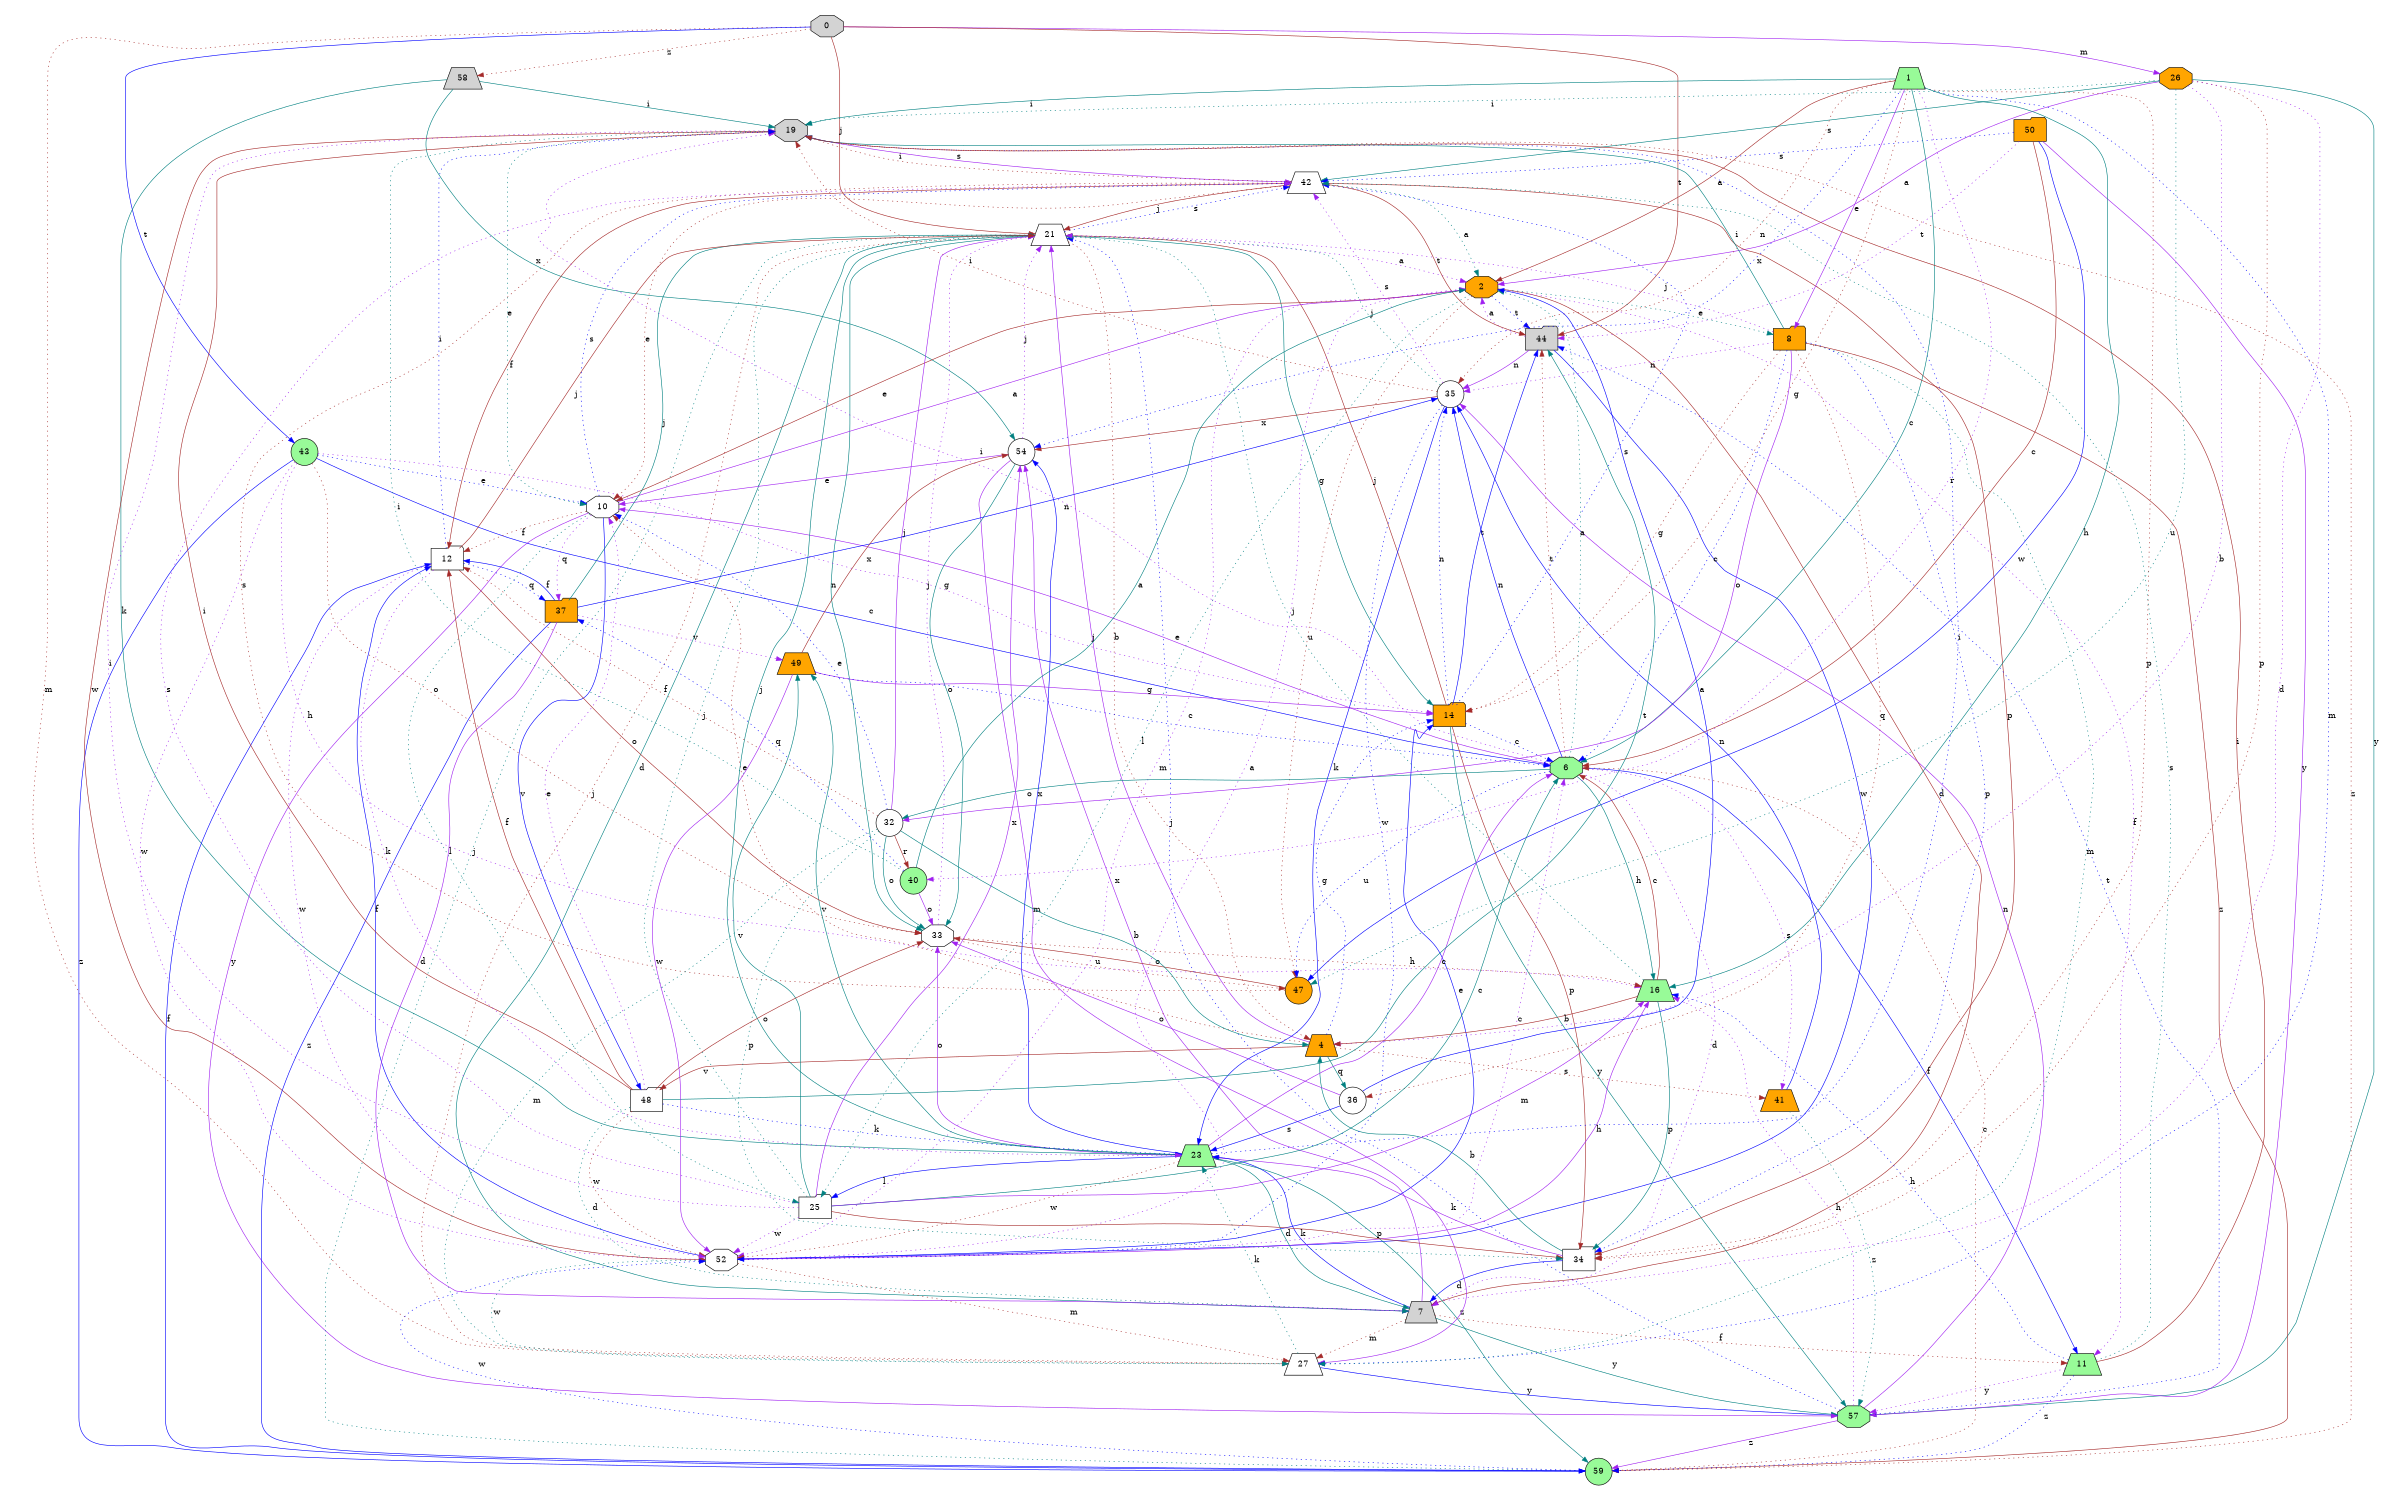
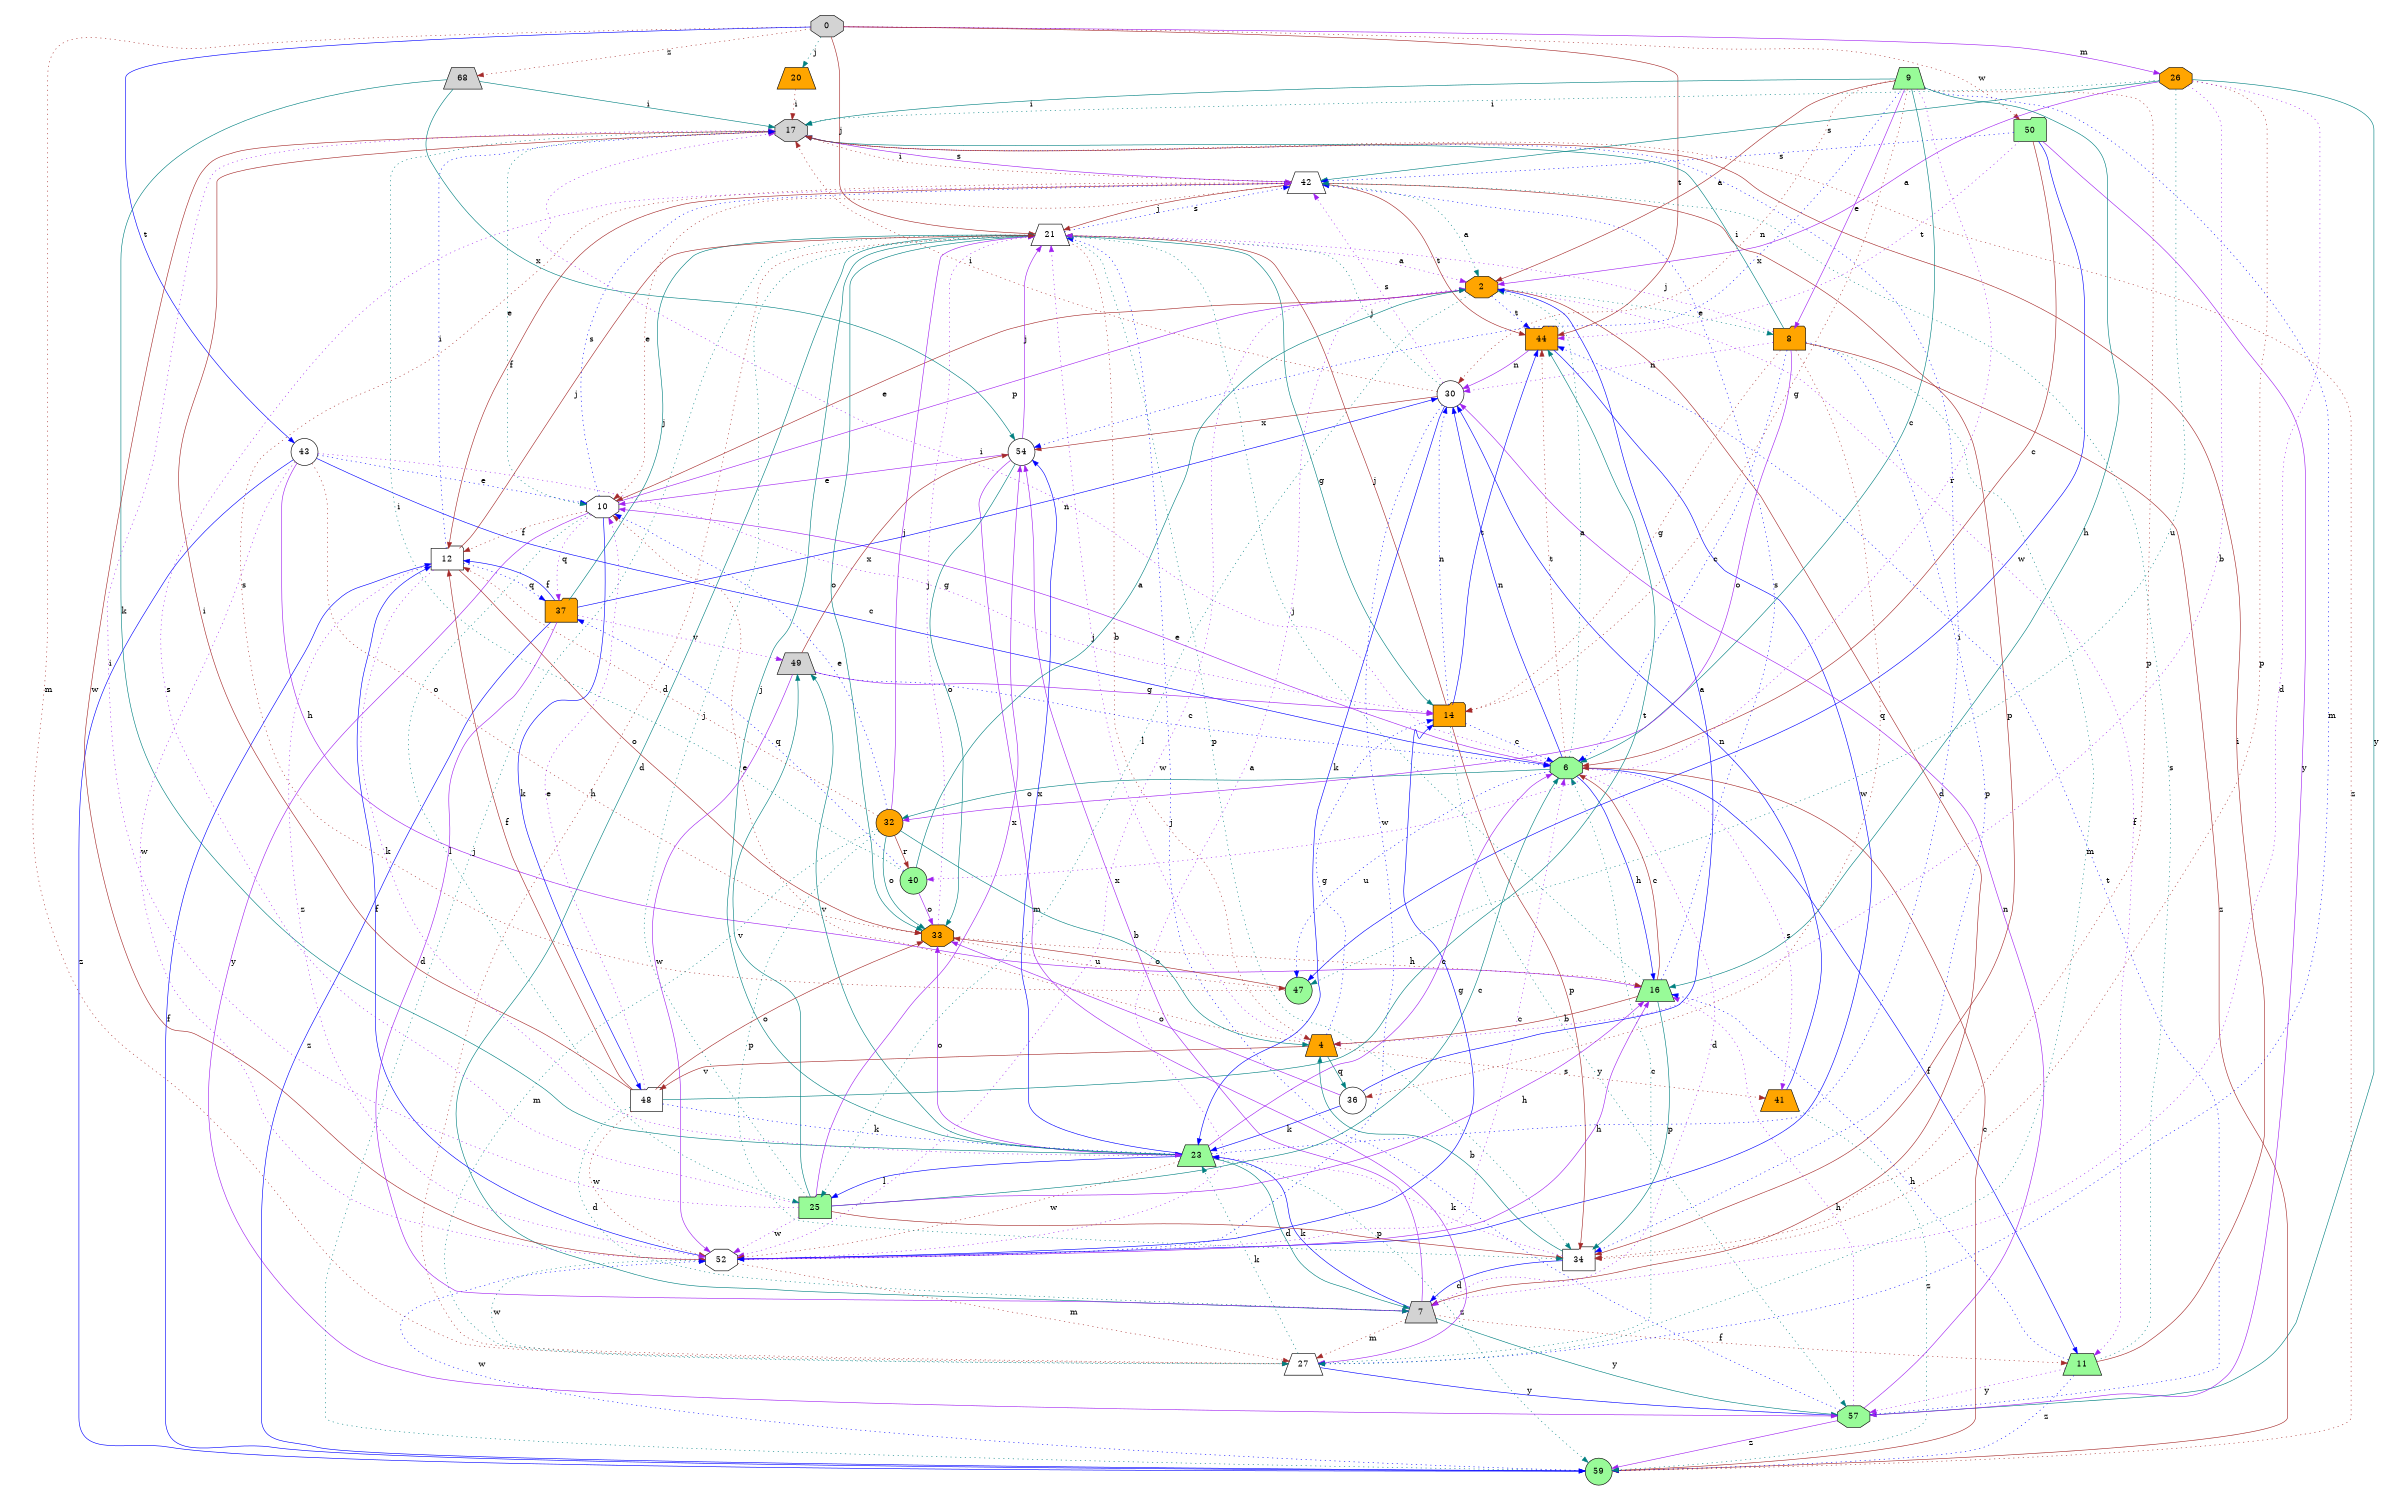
edge "0" -> "50": added, label "w"
node "58": label "58" -> "68"
node "20": added
node "1": label "1" -> "9"
node "19": label "19" -> "17"
node "50": fillcolor orange -> palegreen
edge "44" -> "2": removed, label "a"
node "44": fillcolor lightgrey -> orange
edge "14" -> "42": now "16" -> "42"
edge "54" -> "21": style dotted -> solid
edge "10" -> "2": label "a" -> "p"
node "35": label "35" -> "30"
node "43": fillcolor palegreen -> white
edge "21" -> "33": label "n" -> "o"
edge "2" -> "47": removed, label "u"
node "49": fillcolor orange -> lightgrey
edge "4" -> "21": style solid -> dotted
edge "32" -> "12": label "f" -> "d"
edge "2" -> "52": label "m" -> "w"
edge "10" -> "48": label "v" -> "k"
edge "27" -> "21": label "j" -> "h"
edge "21" -> "34": added, label "p"
node "32": fillcolor white -> orange
edge "6" -> "16": color teal -> blue
edge "12" -> "52": label "w" -> "z"
edge "43" -> "16": style dotted -> solid
node "33": fillcolor white -> orange
node "47": fillcolor orange -> palegreen
edge "52" -> "14": label "e" -> "g"
edge "14" -> "57": style solid -> dotted
edge "25" -> "16": label "m" -> "h"
edge "36" -> "23": label "s" -> "k"
edge "27" -> "6": added, label "c"
edge "59" -> "6": style dotted -> solid
edge "34" -> "23": style solid -> dotted
node "25": fillcolor white -> palegreen
edge "41" -> "57": now "41" -> "59"
edge "23" -> "59": style solid -> dotted
